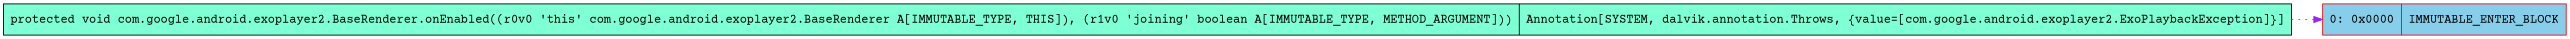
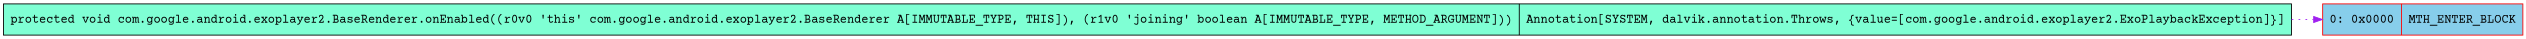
node "0: 0x0000": text "IMMUTABLE_ENTER_BLOCK" -> "MTH_ENTER_BLOCK"
